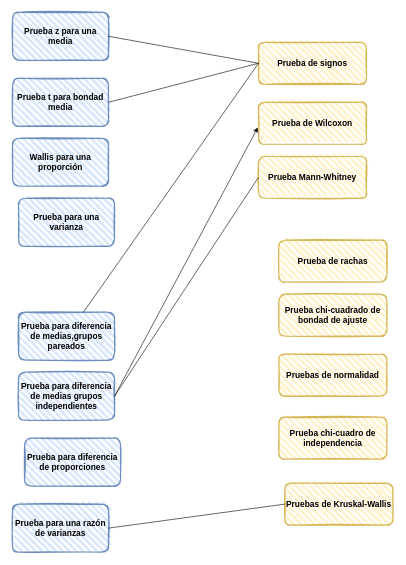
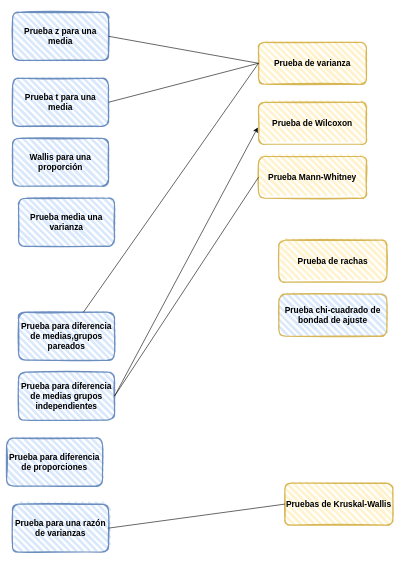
node "Prueba de signos": label "Prueba de signos" -> "Prueba de varianza"
node "Prueba t para bondad media": label "Prueba t para bondad media" -> "Prueba t para una media"
node "Prueba para una varianza": label "Prueba para una varianza" -> "Prueba media una varianza"
node "Prueba chi-cuadrado de bondad de ajuste": fillcolor #fff2cc -> #dae8fc
node "Pruebas de normalidad": removed
node "Prueba chi-cuadro de independencia": removed
node "Prueba para diferencia de proporciones": moved (72, 462) -> (54, 462)
